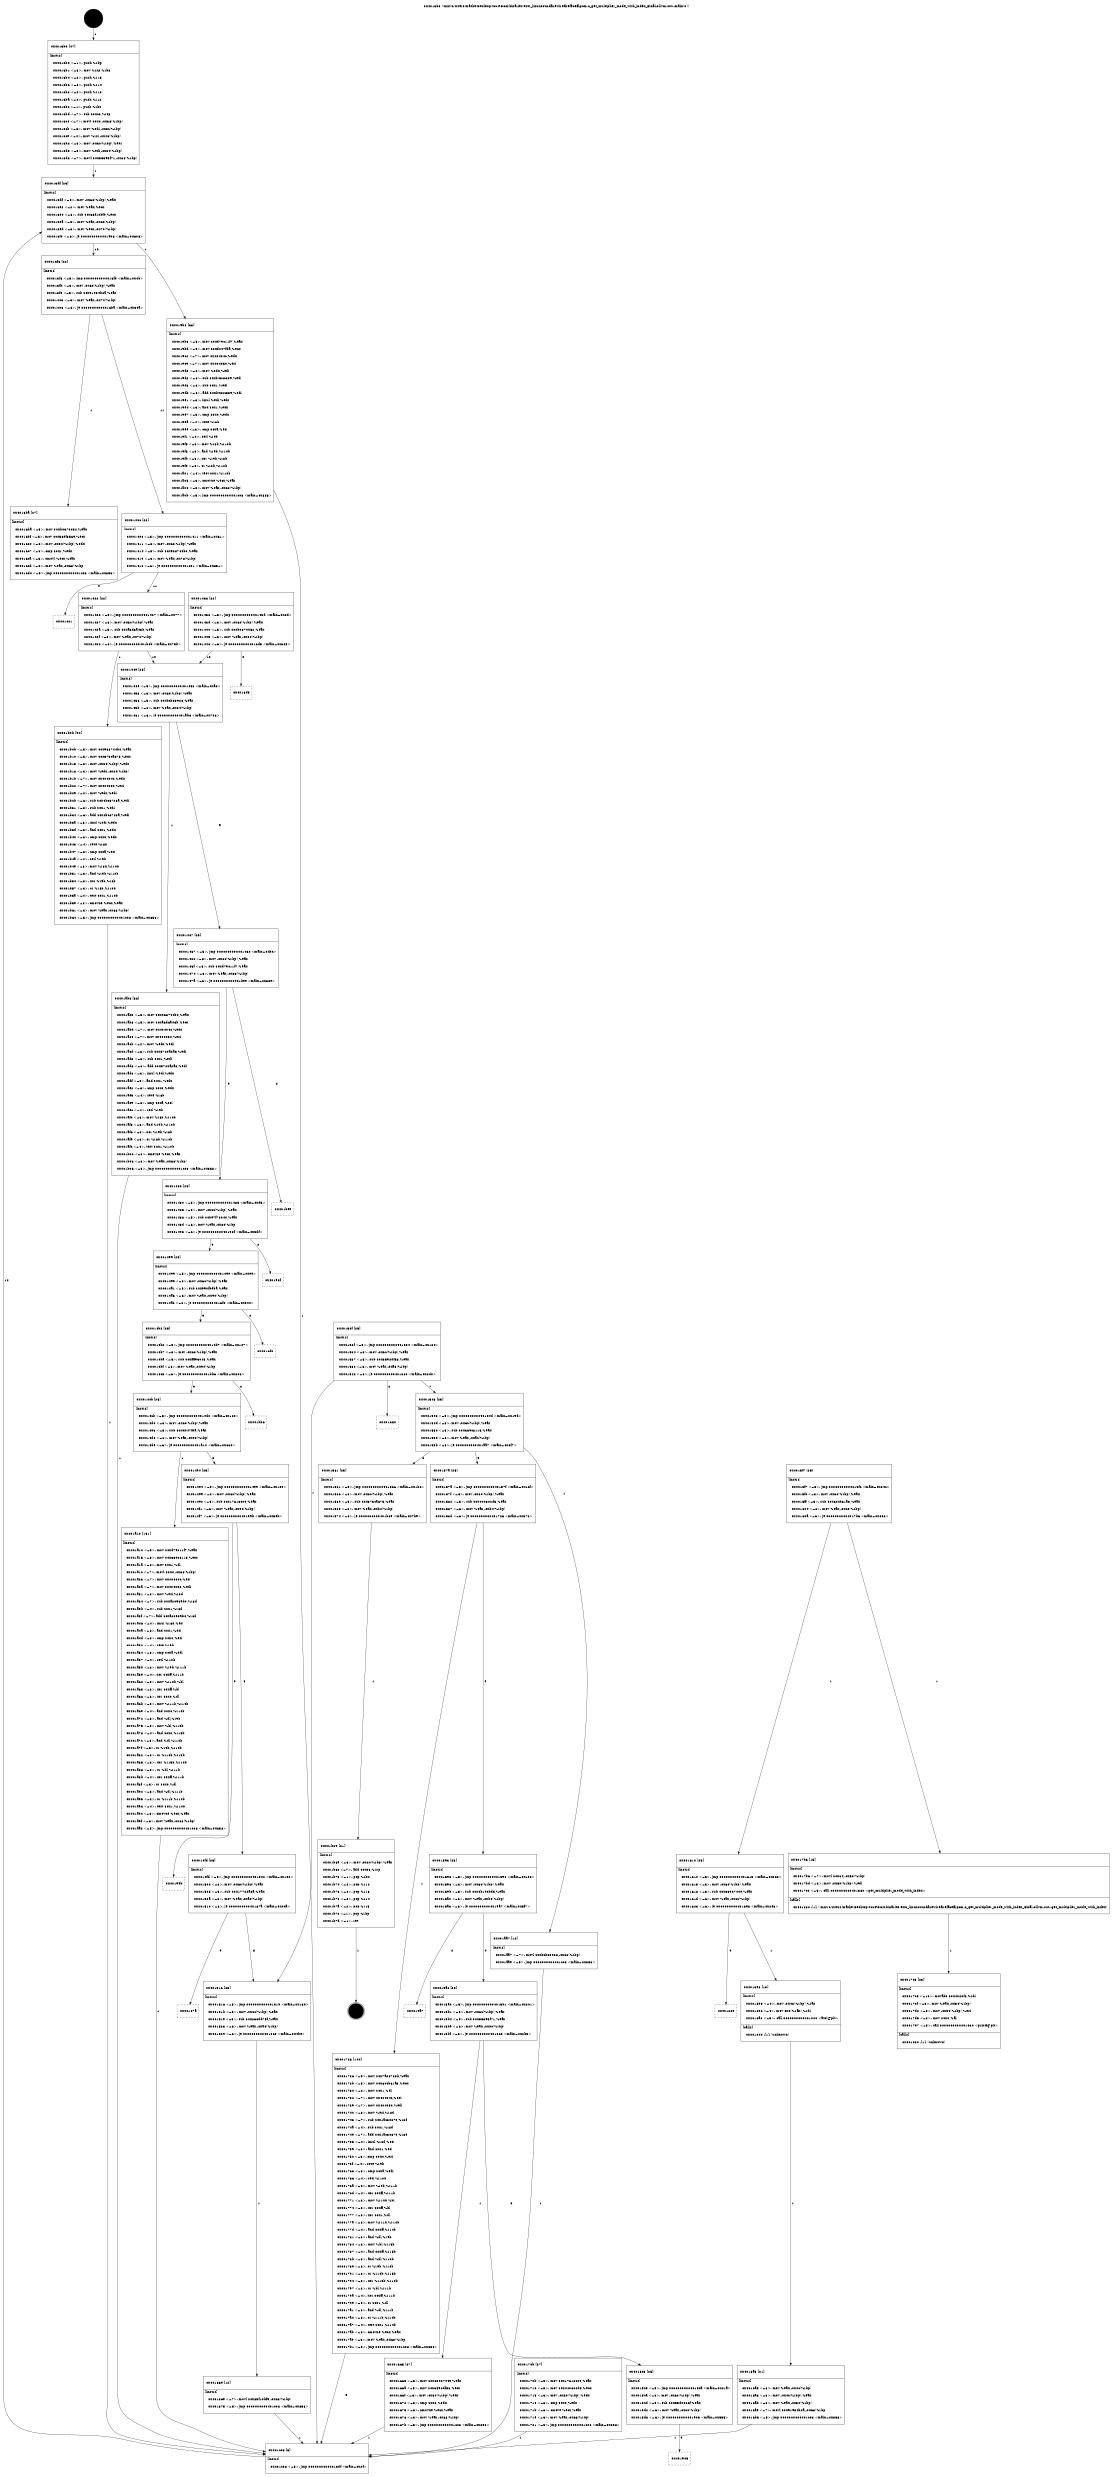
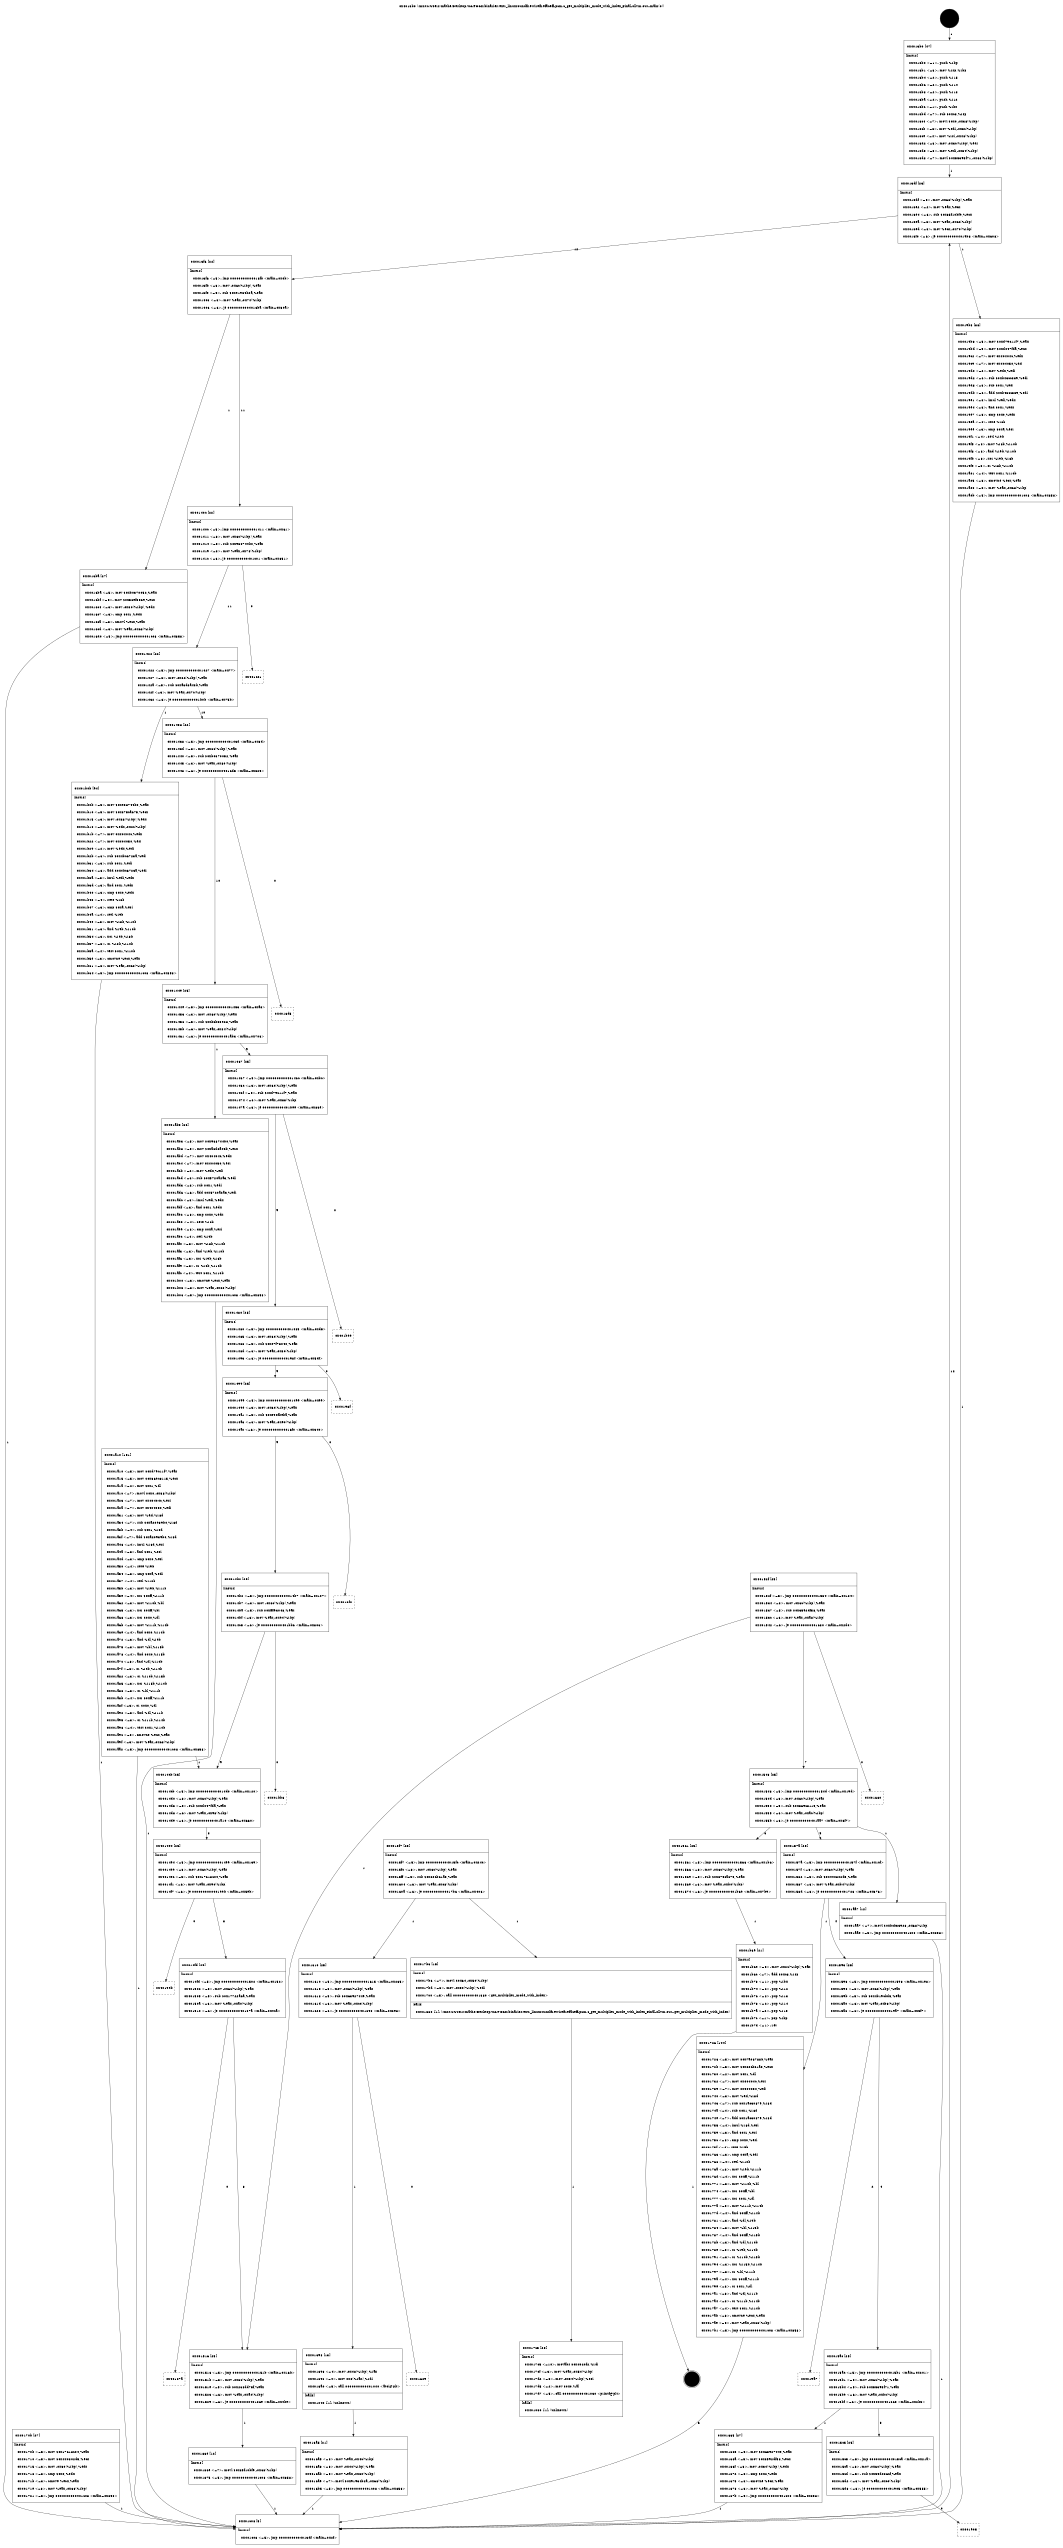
edge "0x401422 [22]" -> "0x40144e [25]": now "0x401422 [22]" -> "0x401438 [22]"
edge "0x4014cb [25]" -> "0x401a10 [151]": reversed
edge "0x4016ba [27]" -> "0x401c08 [5]": added, label "1"
